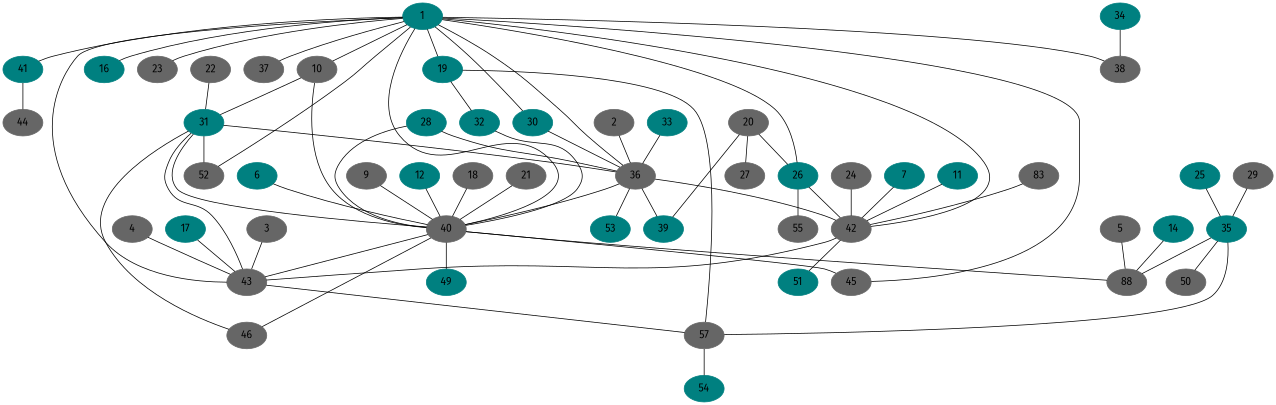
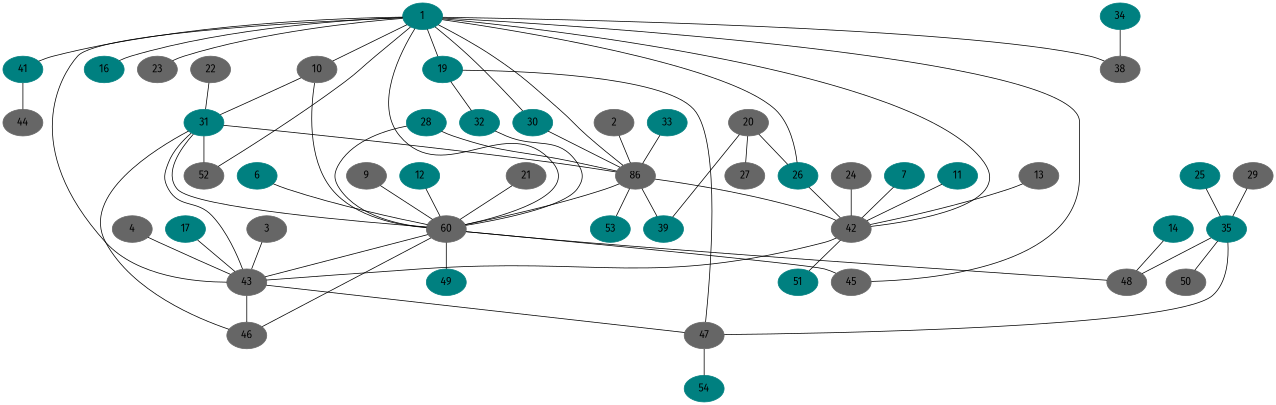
node "37": removed
node "18": removed
node "36": label "36" -> "86"
node "83": label "83" -> "13"
node "40": label "40" -> "60"
node "55": removed
node "5": removed
node "88": label "88" -> "48"
edge "43" -- "46": added
node "57": label "57" -> "47"
